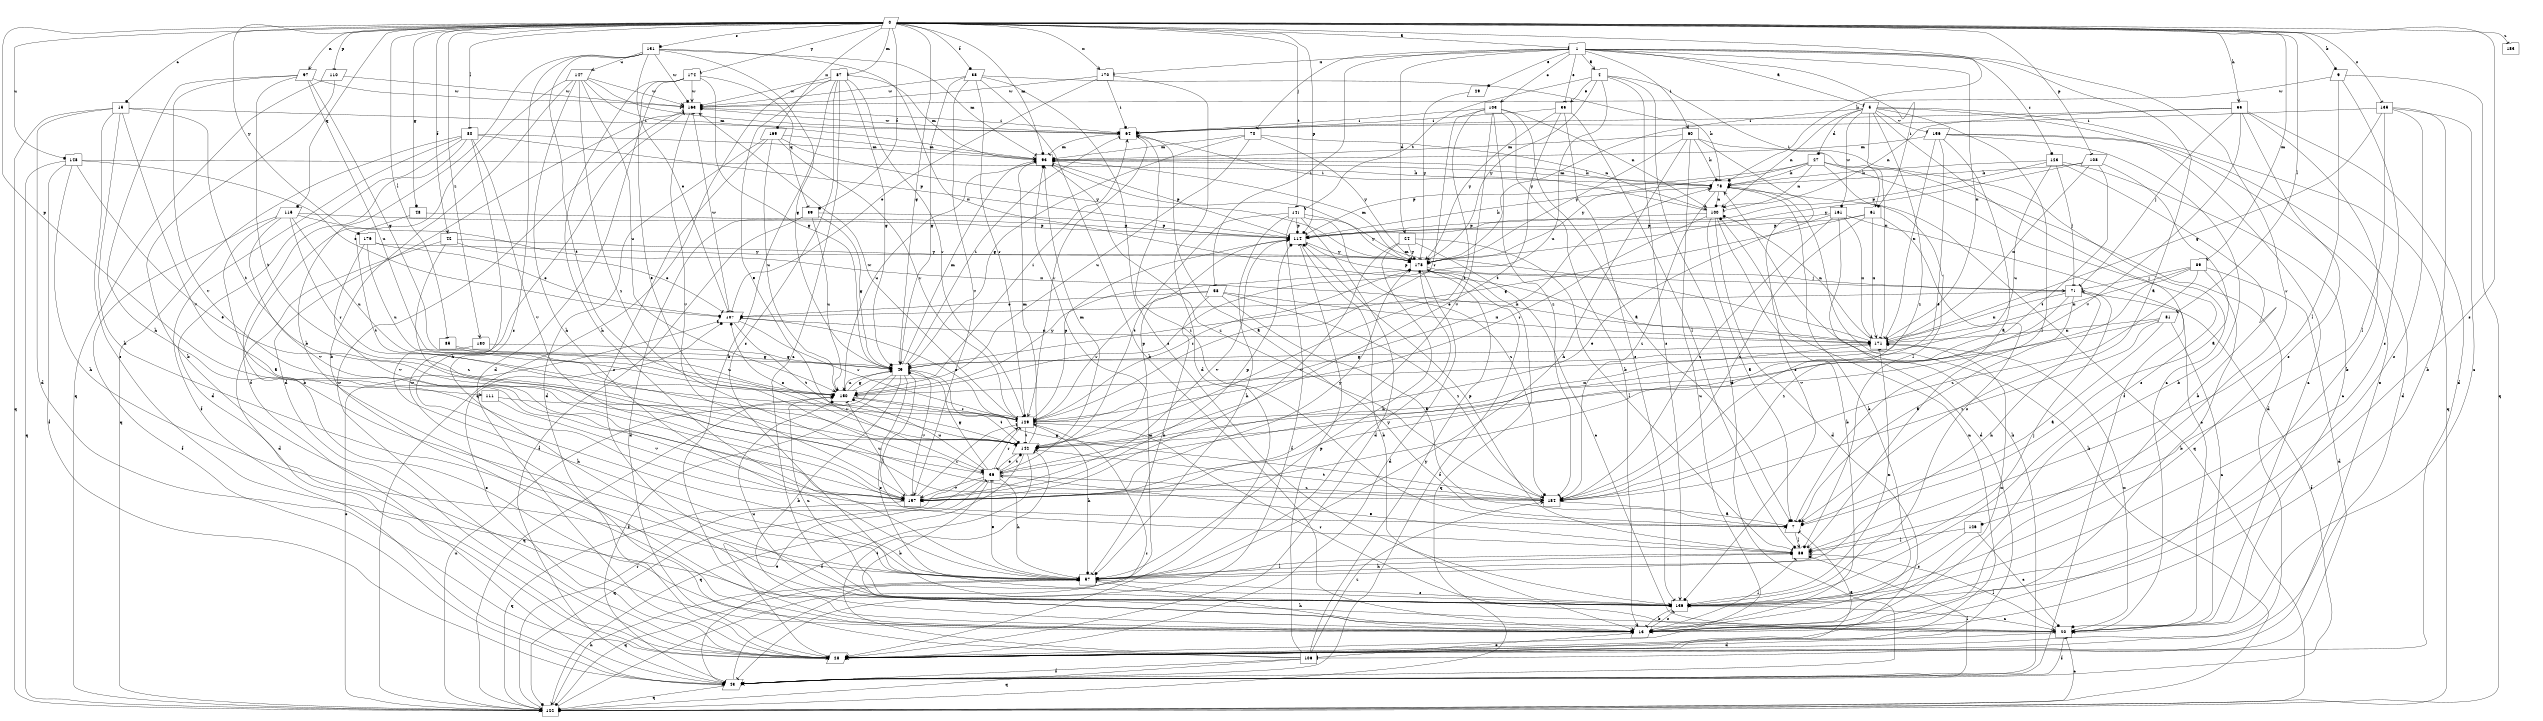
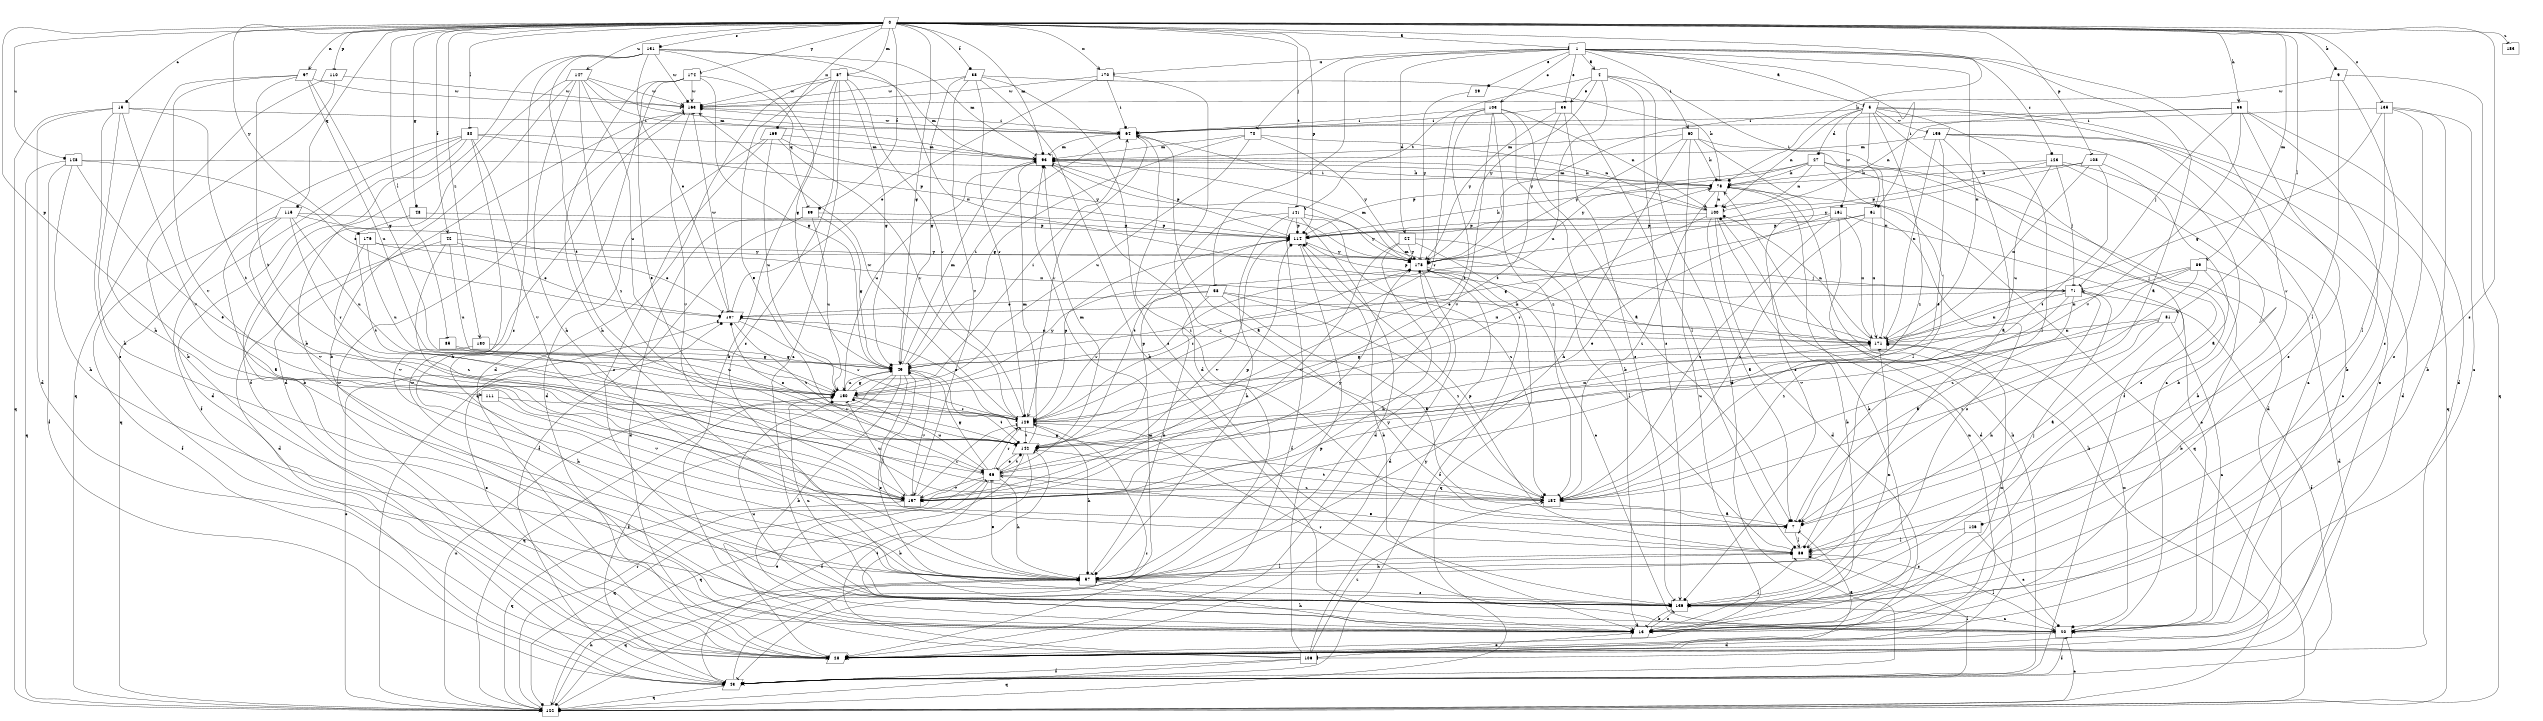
edge "131" -> "147": now "0" -> "147"
edge "42" -> "150": added, label "u"
